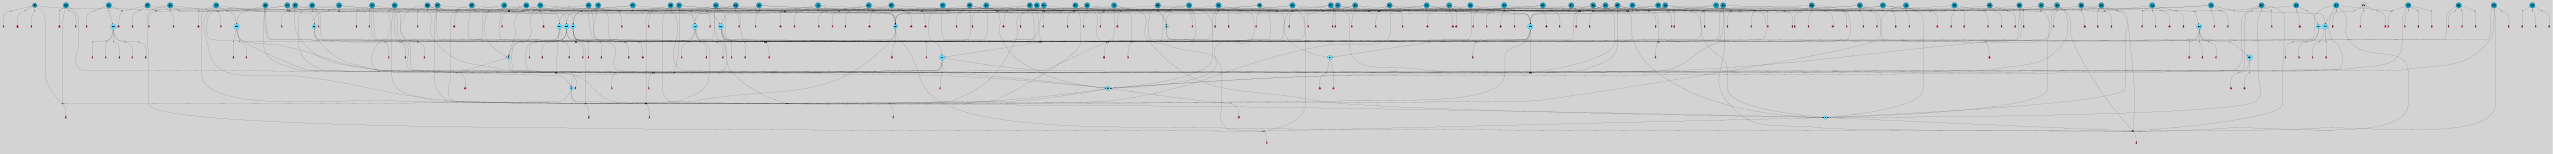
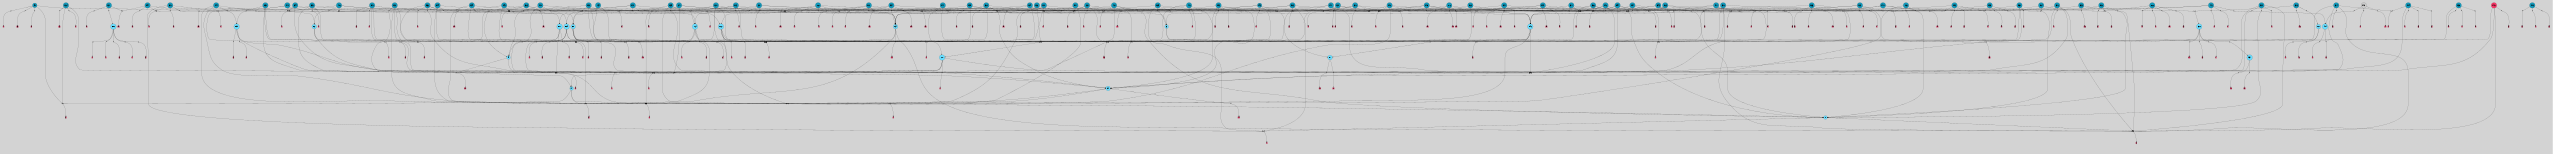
node "T423": fillcolor #1199bb -> #ff3366
